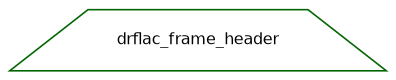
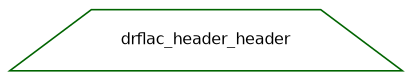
node "drflac_frame_header": label "drflac_frame_header" -> "drflac_header_header"
